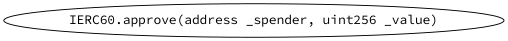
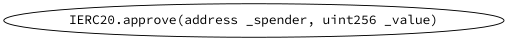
node "IERC60.approve(address _spender, uint256 _value)": label "IERC60.approve(address _spender, uint256 _value)" -> "IERC20.approve(address _spender, uint256 _value)"
